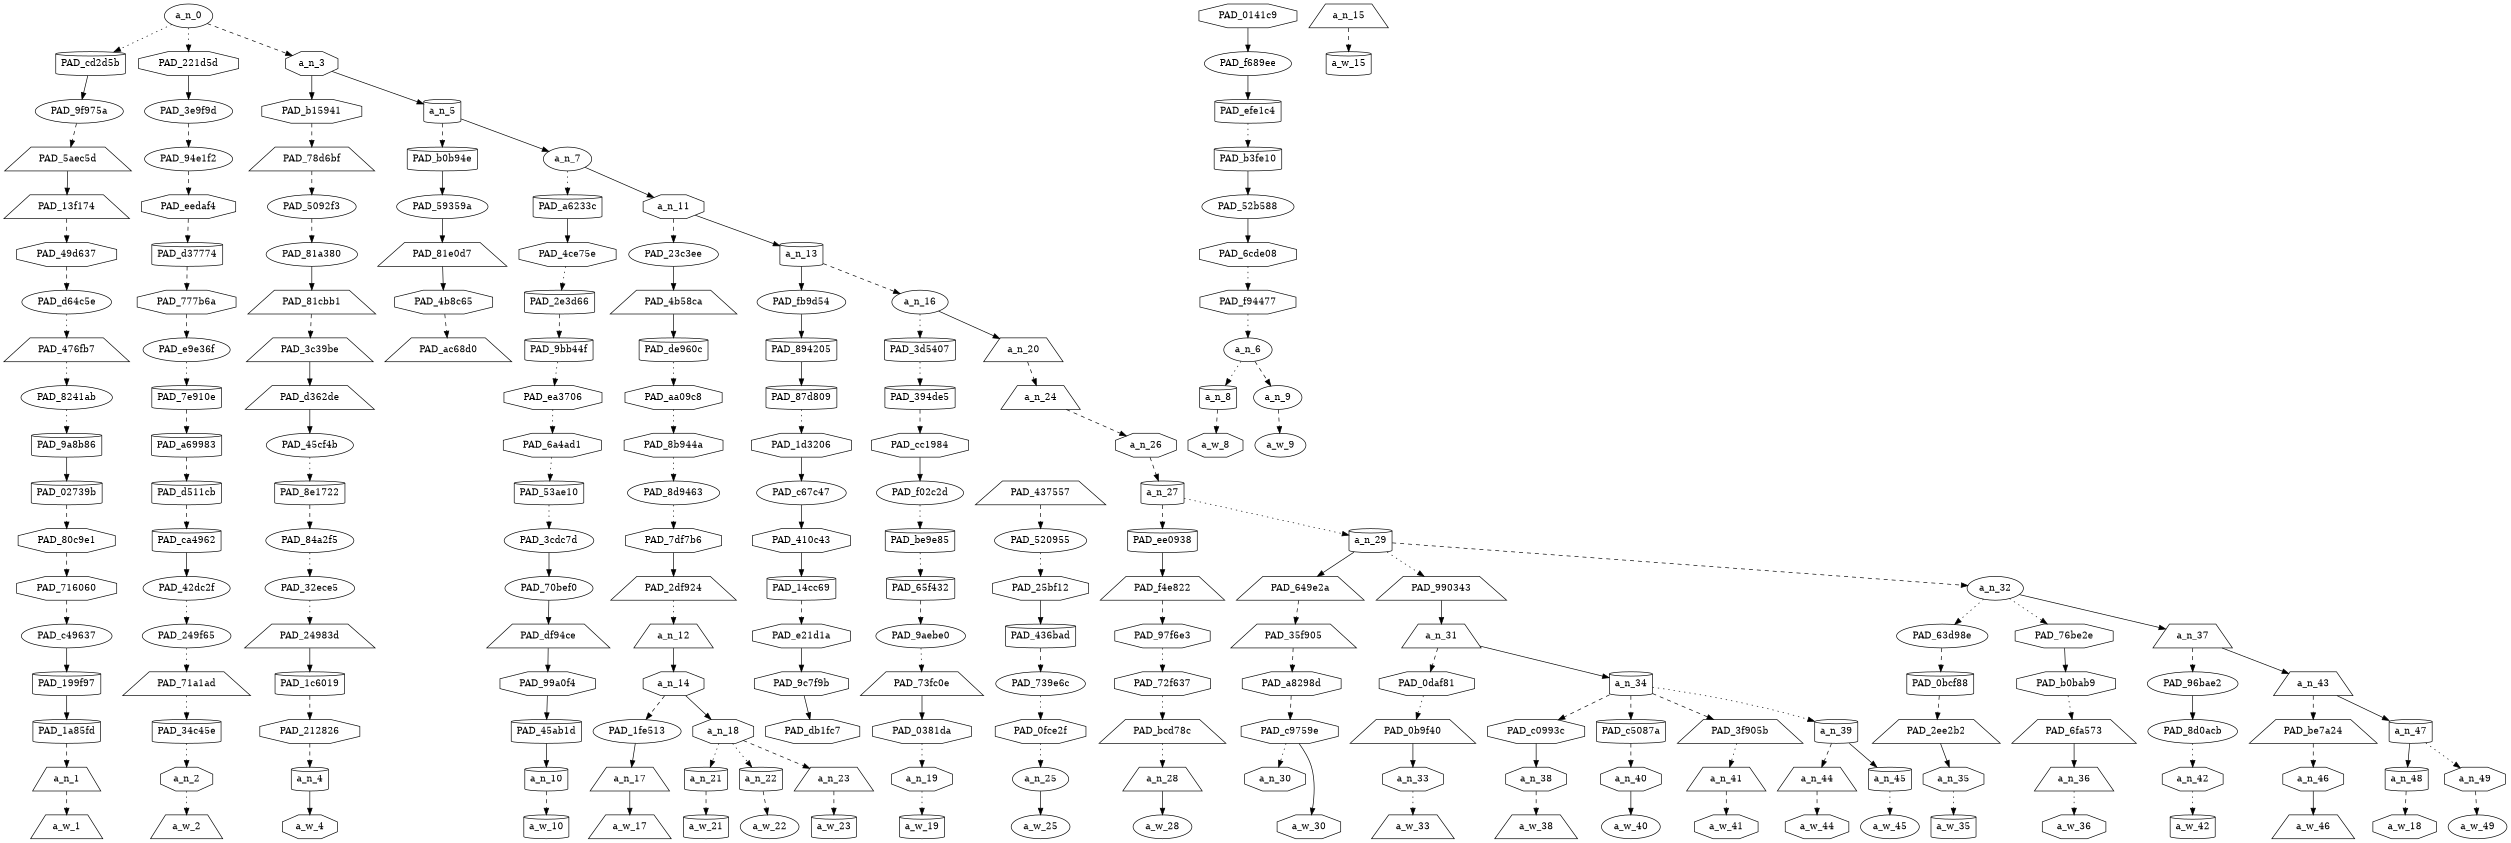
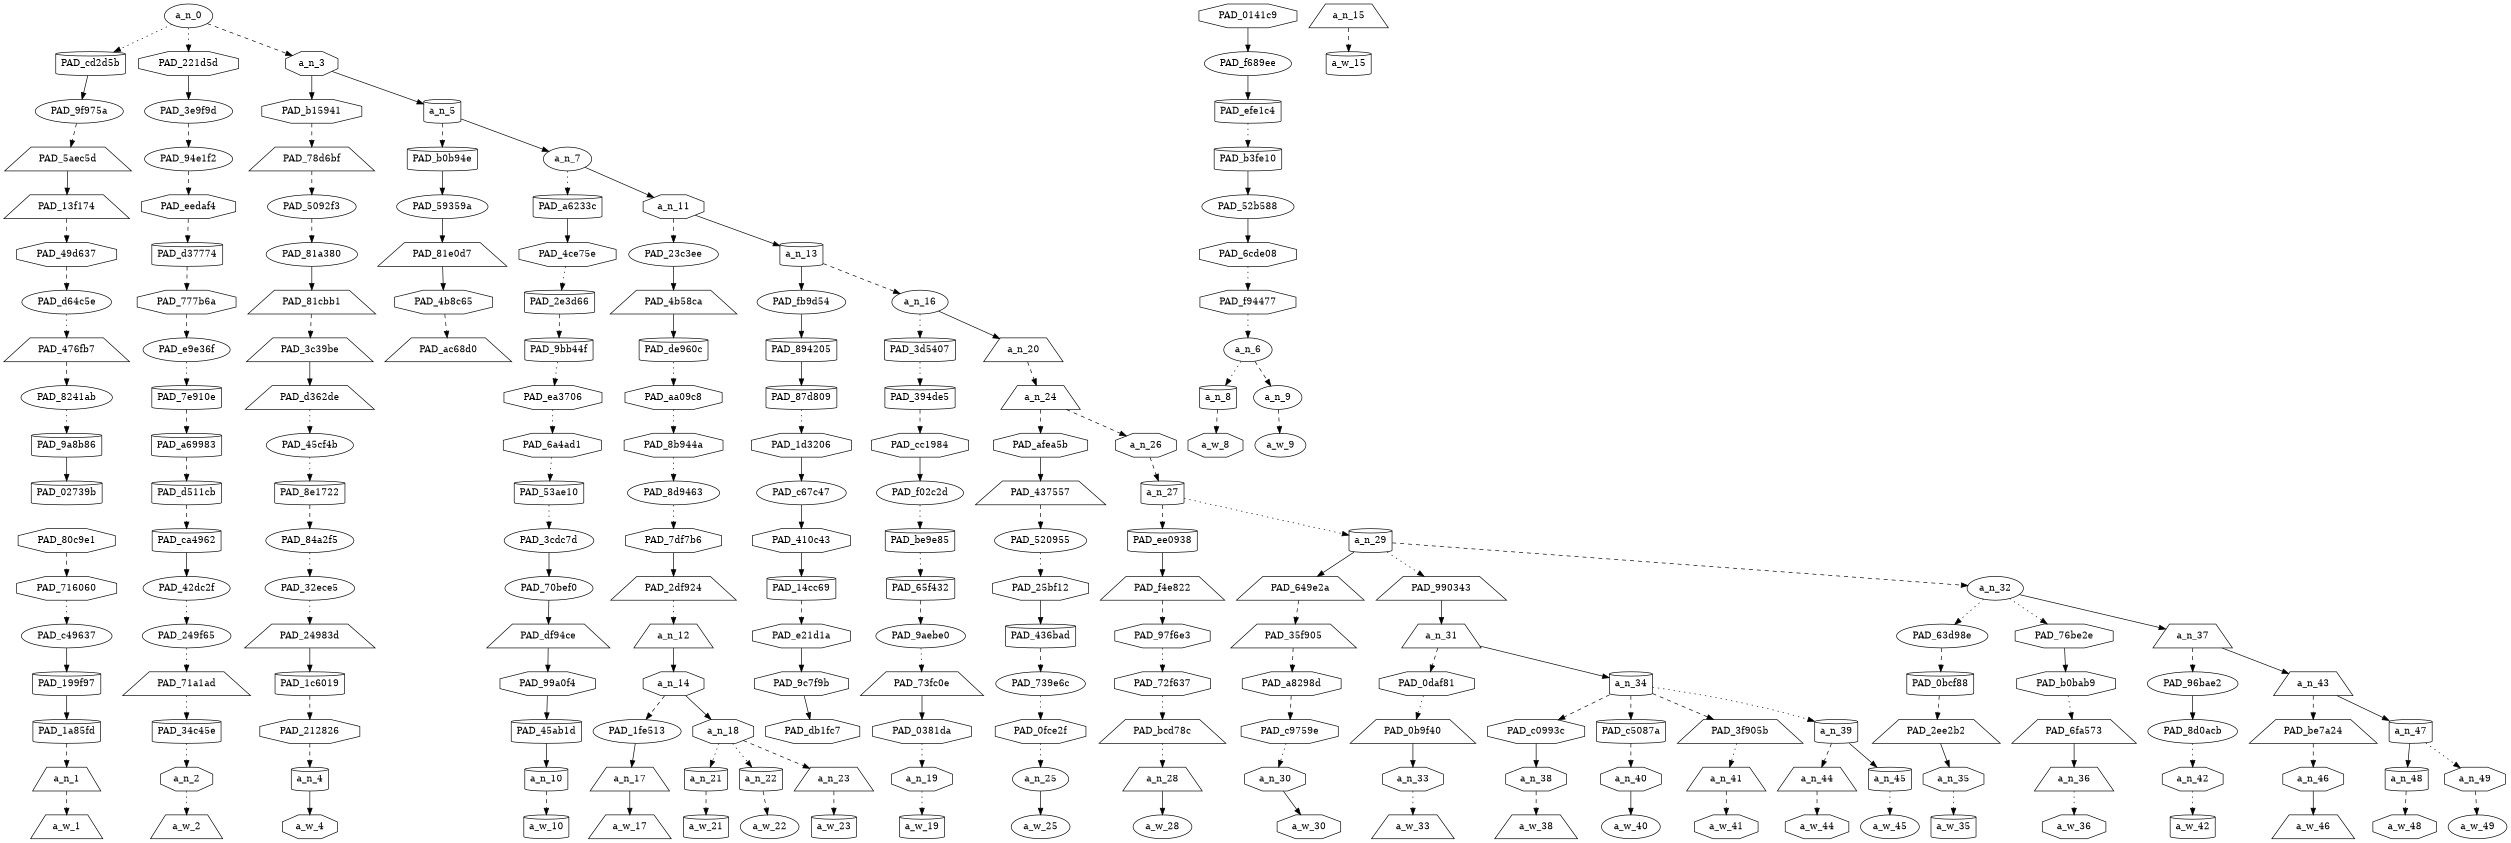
edge "PAD_476fb7" -> "PAD_8241ab": style dotted -> dashed
edge "PAD_d362de" -> "PAD_45cf4b": style solid -> dotted
node "PAD_afea5b": added
edge "PAD_02739b" -> "PAD_80c9e1": removed
edge "PAD_716060" -> "PAD_c49637": style dashed -> dotted
edge "PAD_c9759e" -> "a_w_30": now "a_n_30" -> "a_w_30"
node "a_w_18": label "a_w_18" -> "a_w_48"
